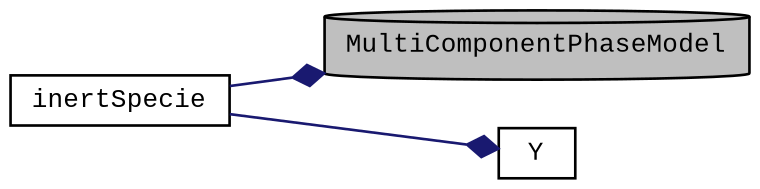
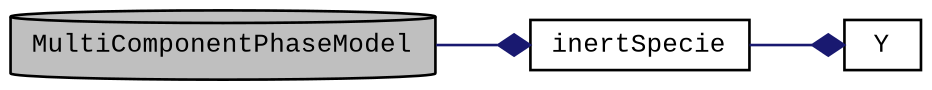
edge "inertSpecie" -> "MultiComponentPhaseModel": reversed
